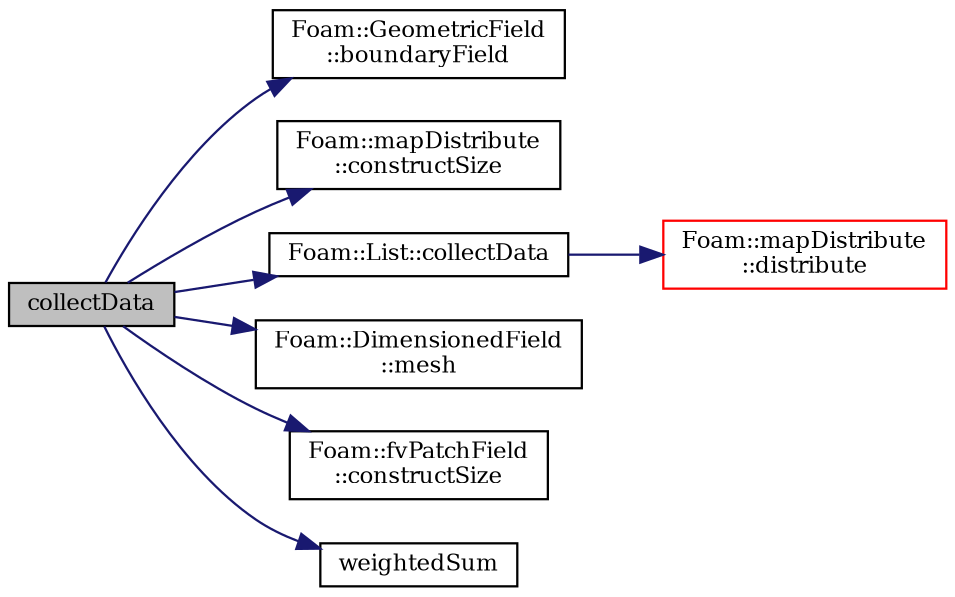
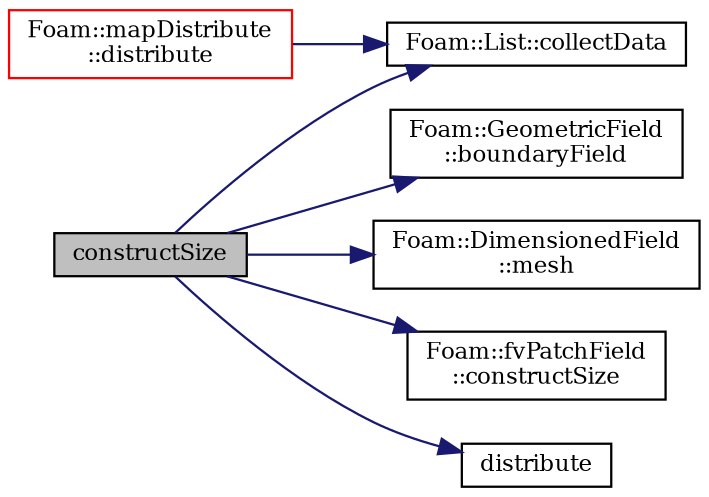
node "Foam::mapDistribute ::constructSize": removed
edge "Foam::List::collectData" -> "Foam::mapDistribute ::distribute": reversed
node "collectData": label "collectData" -> "constructSize"
node "weightedSum": label "weightedSum" -> "distribute"
